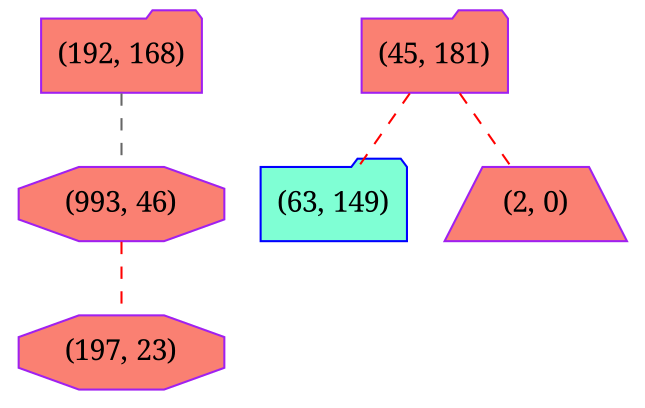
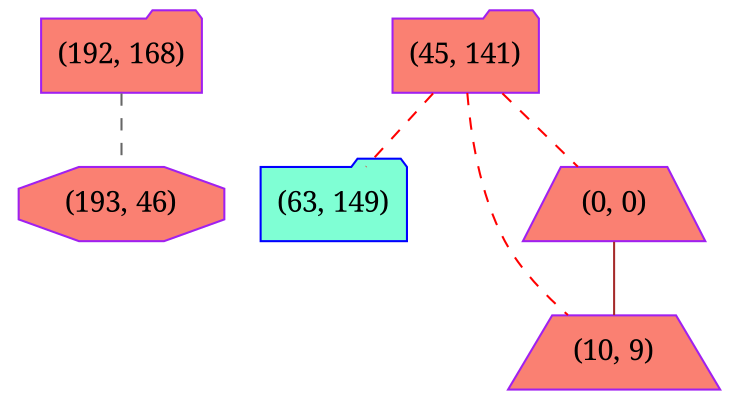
node "(45, 181)": label "(45, 181)" -> "(45, 141)"
node "(993, 46)": label "(993, 46)" -> "(193, 46)"
node "(2, 0)": label "(2, 0)" -> "(0, 0)"
node "(197, 23)": removed
node "(10, 9)": added
